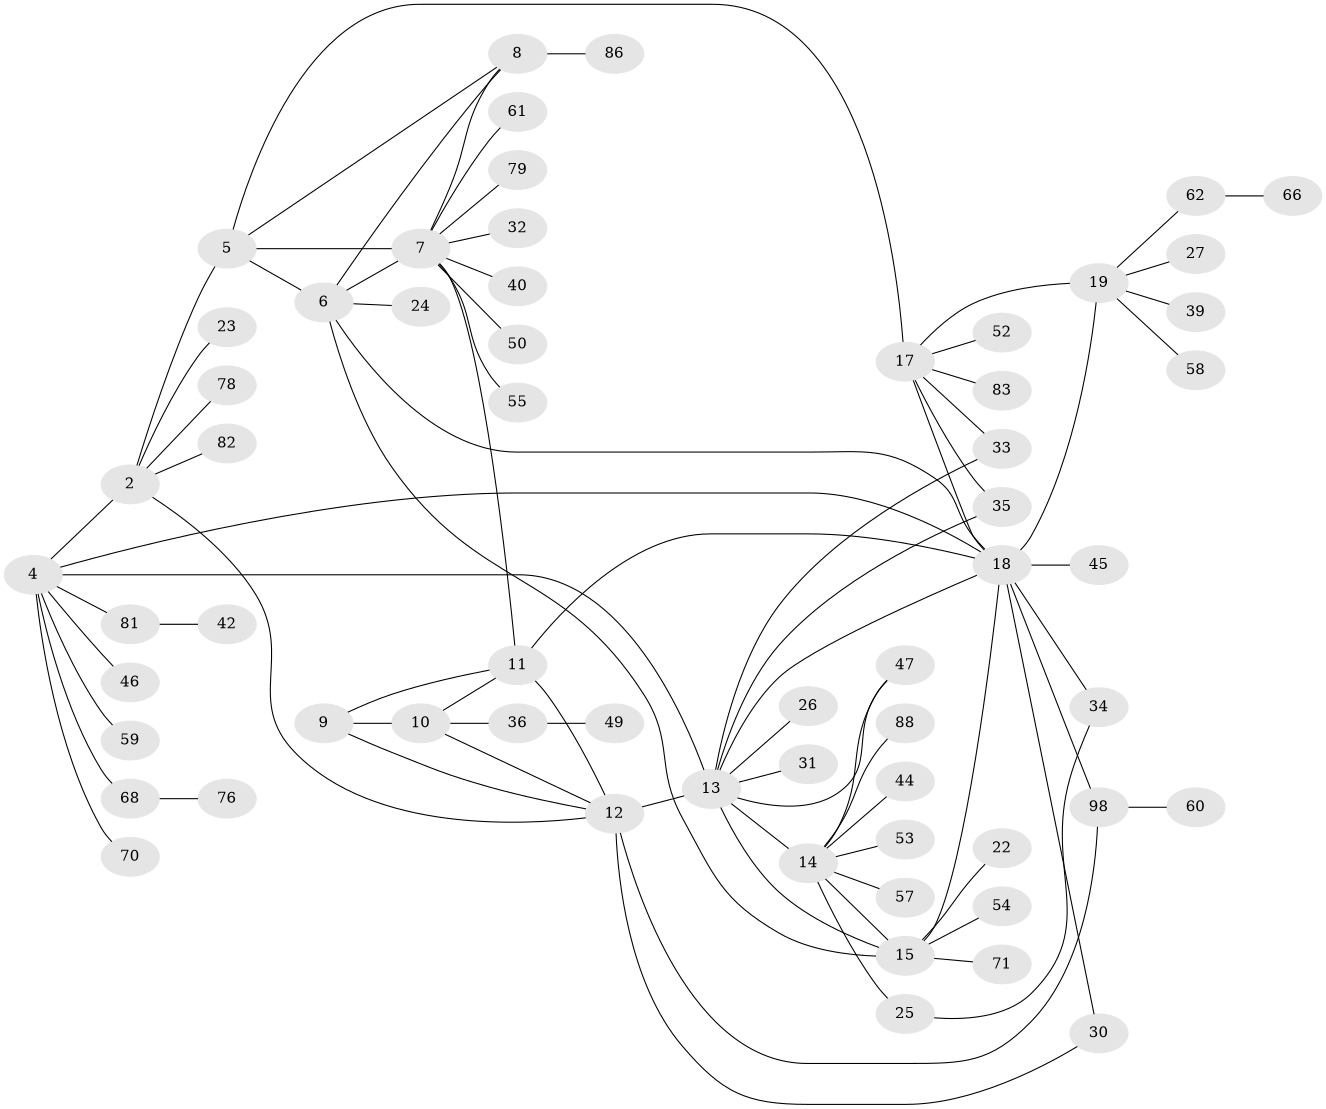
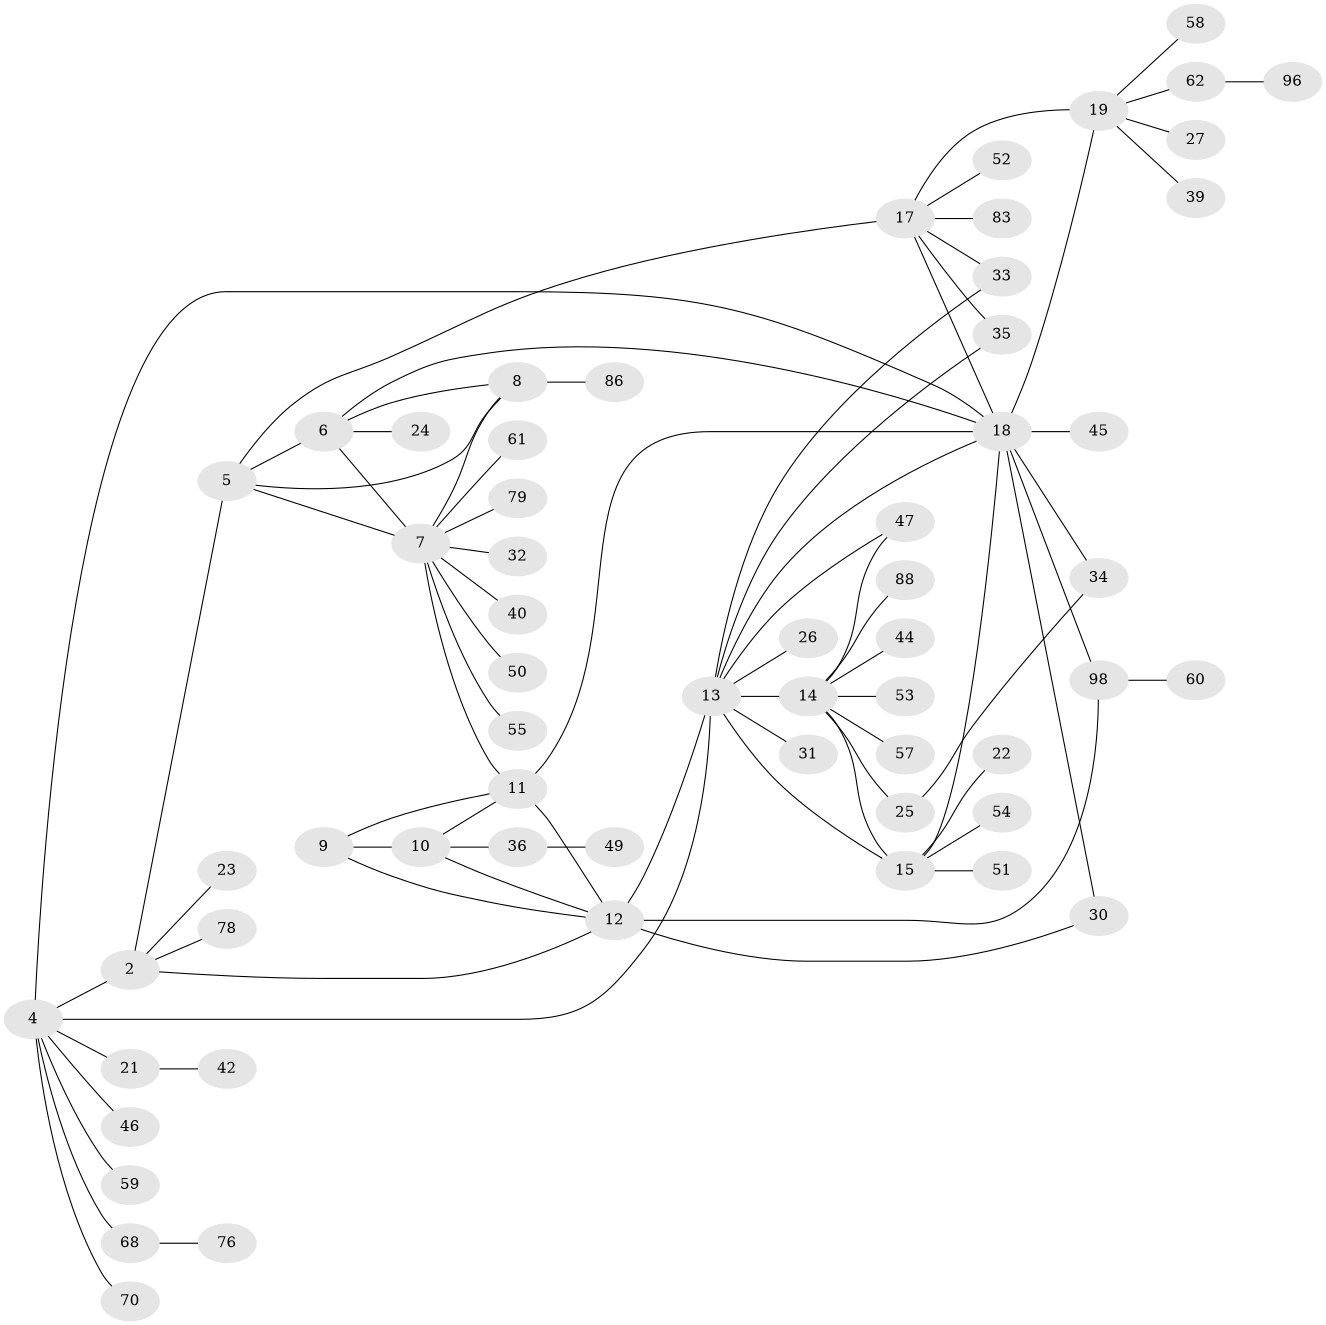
node "66": label "66" -> "96"
node "82": removed
node "81": label "81" -> "21"
edge "6" -- "15": removed
node "71": label "71" -> "51"
